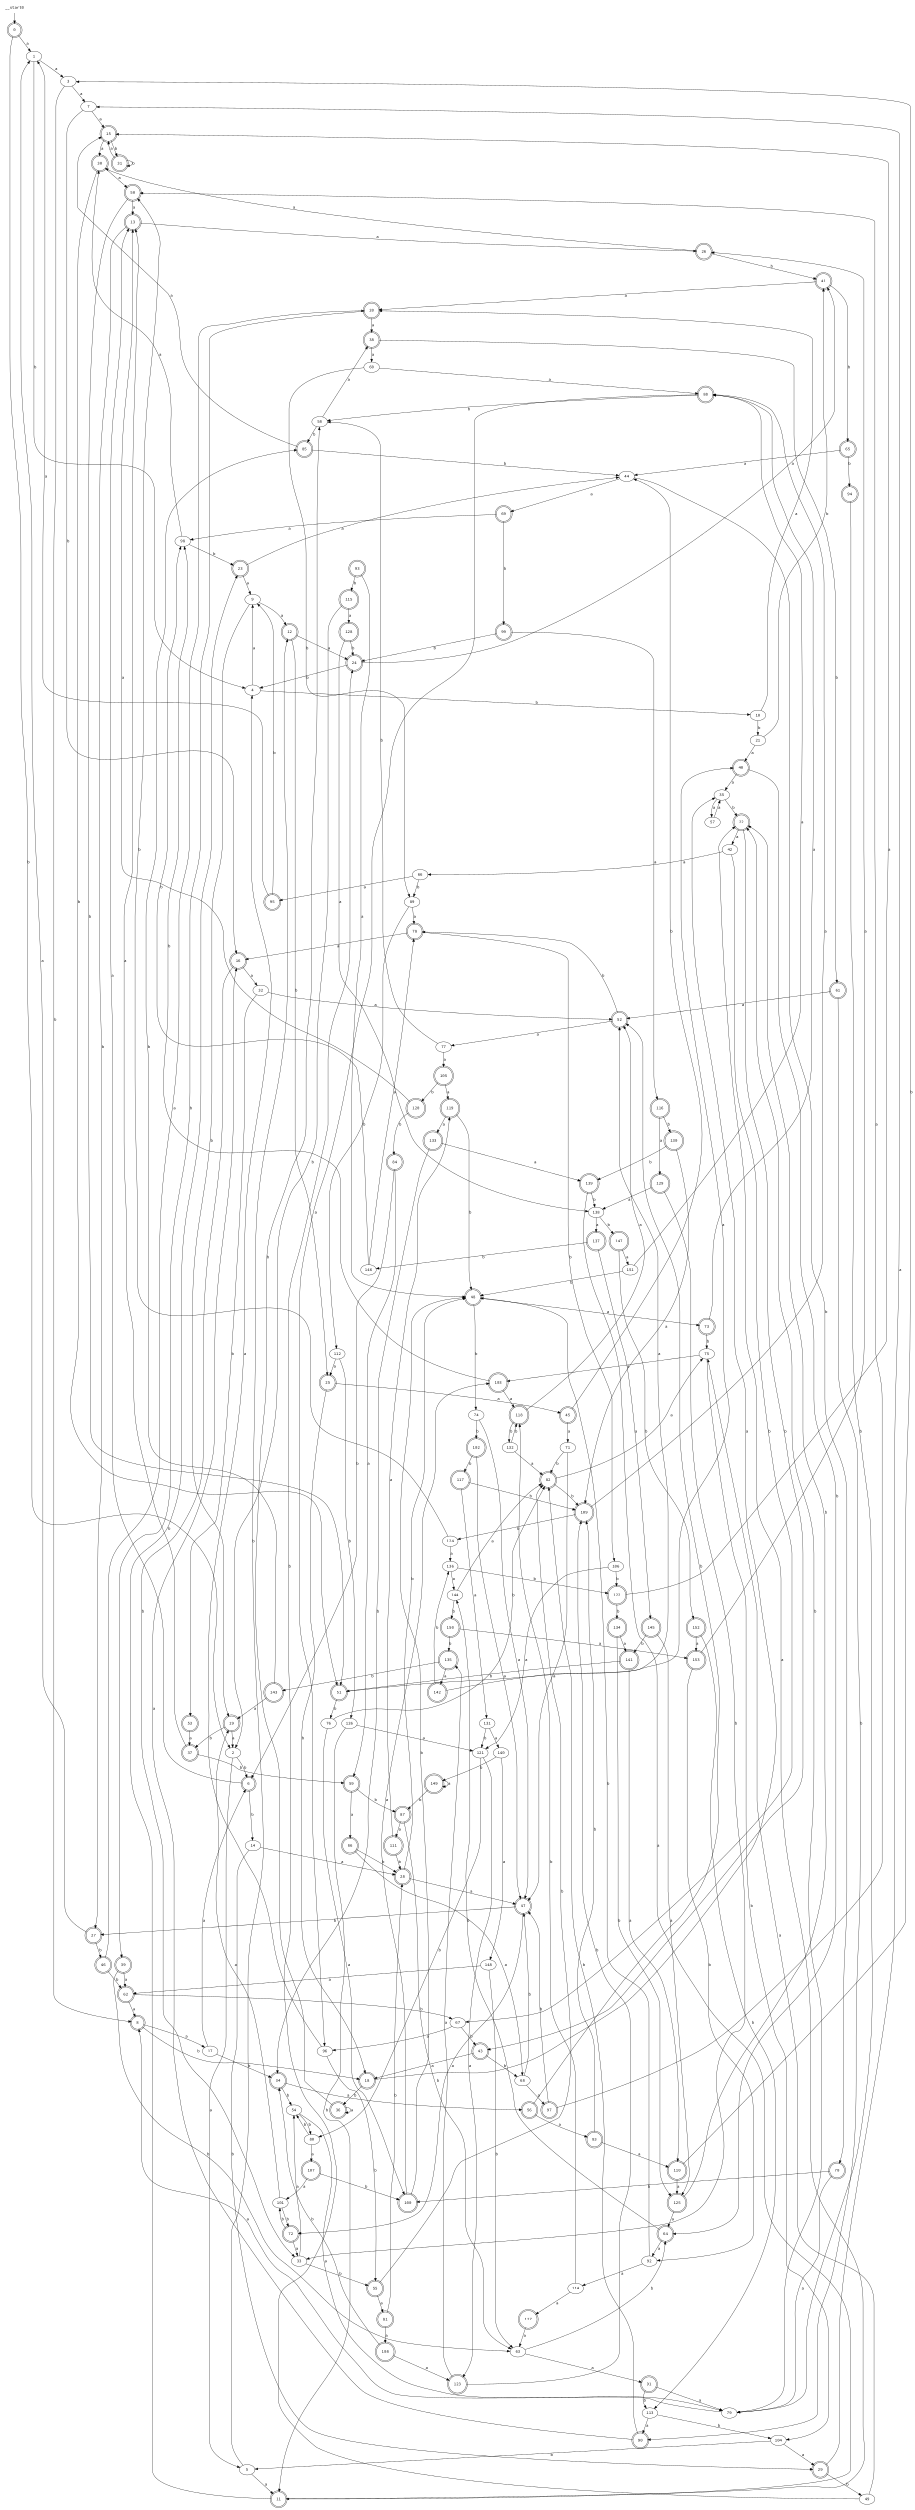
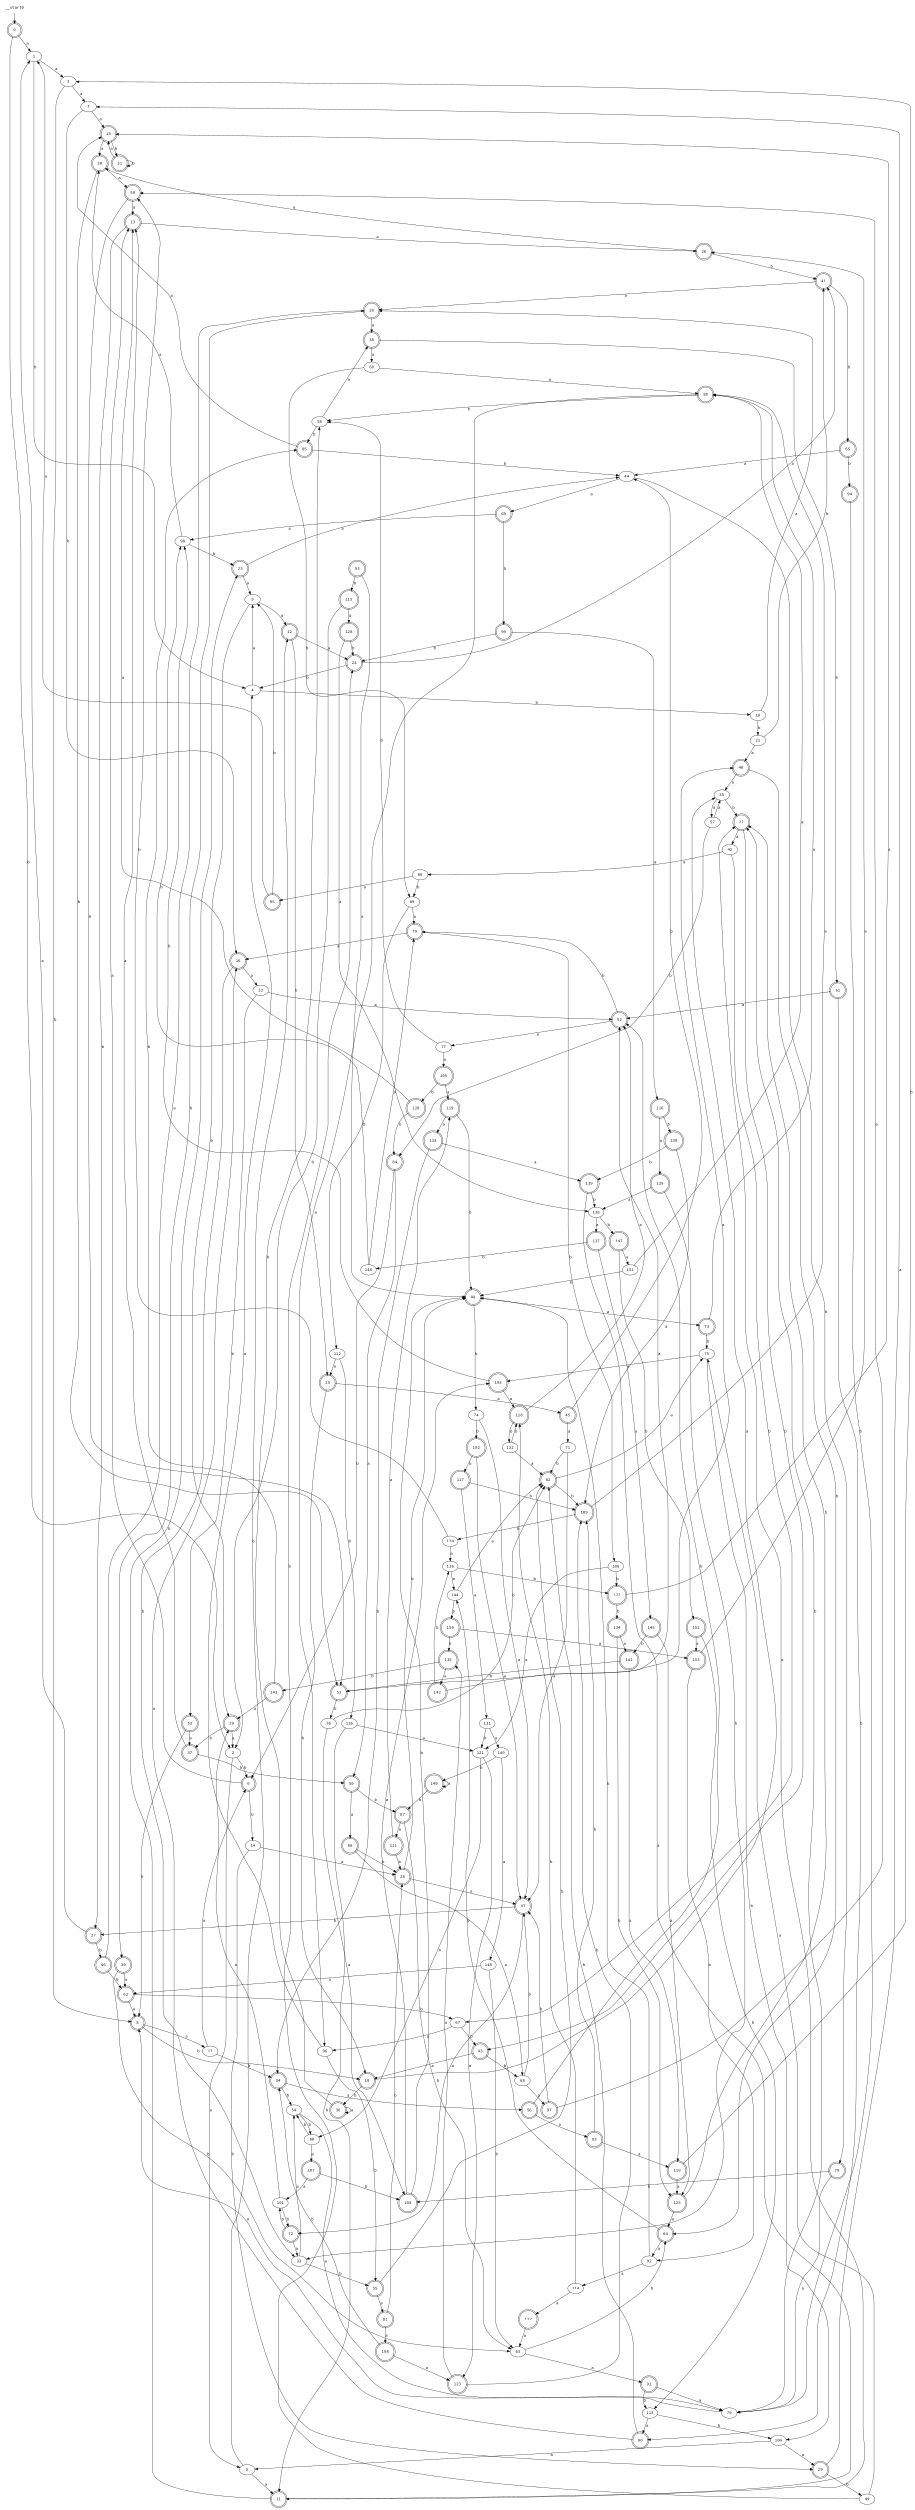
edge "57" -> "84": added, label "b"
edge "53" -> "8": added, label "b"
